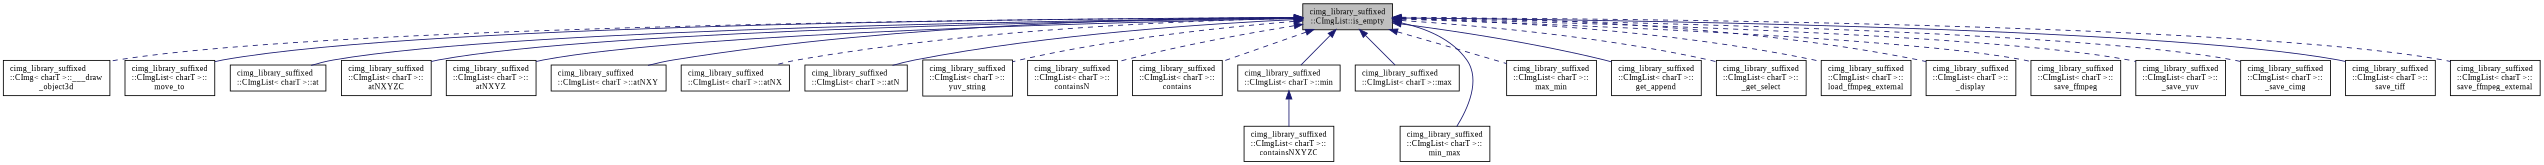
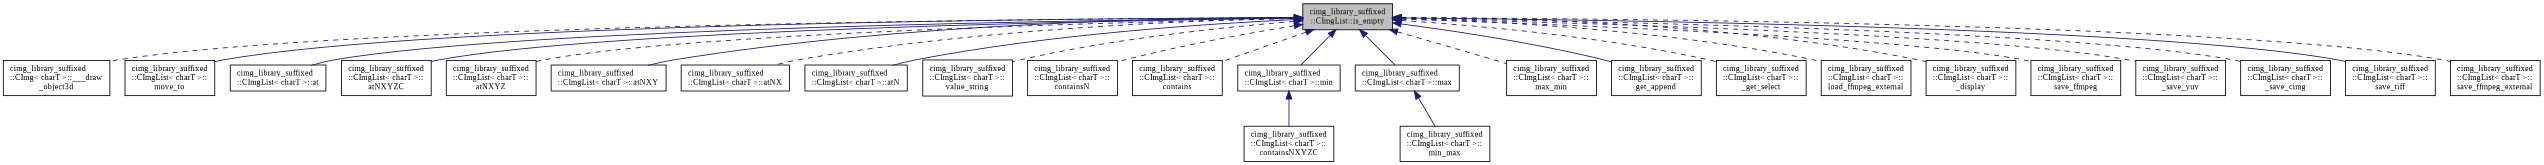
edge "cimg_library_suffixed ::CImgList< charT >:: atNXYZ" -> "cimg_library_suffixed ::CImgList::is_empty": style solid -> dashed
edge "cimg_library_suffixed ::CImgList< charT >:: min_max" -> "cimg_library_suffixed ::CImgList::is_empty": now "cimg_library_suffixed ::CImgList< charT >:: min_max" -> "cimg_library_suffixed ::CImgList< charT >::max"
node "cimg_library_suffixed ::CImgList< charT >:: yuv_string": label "cimg_library_suffixed ::CImgList< charT >:: yuv_string" -> "cimg_library_suffixed ::CImgList< charT >:: value_string"
